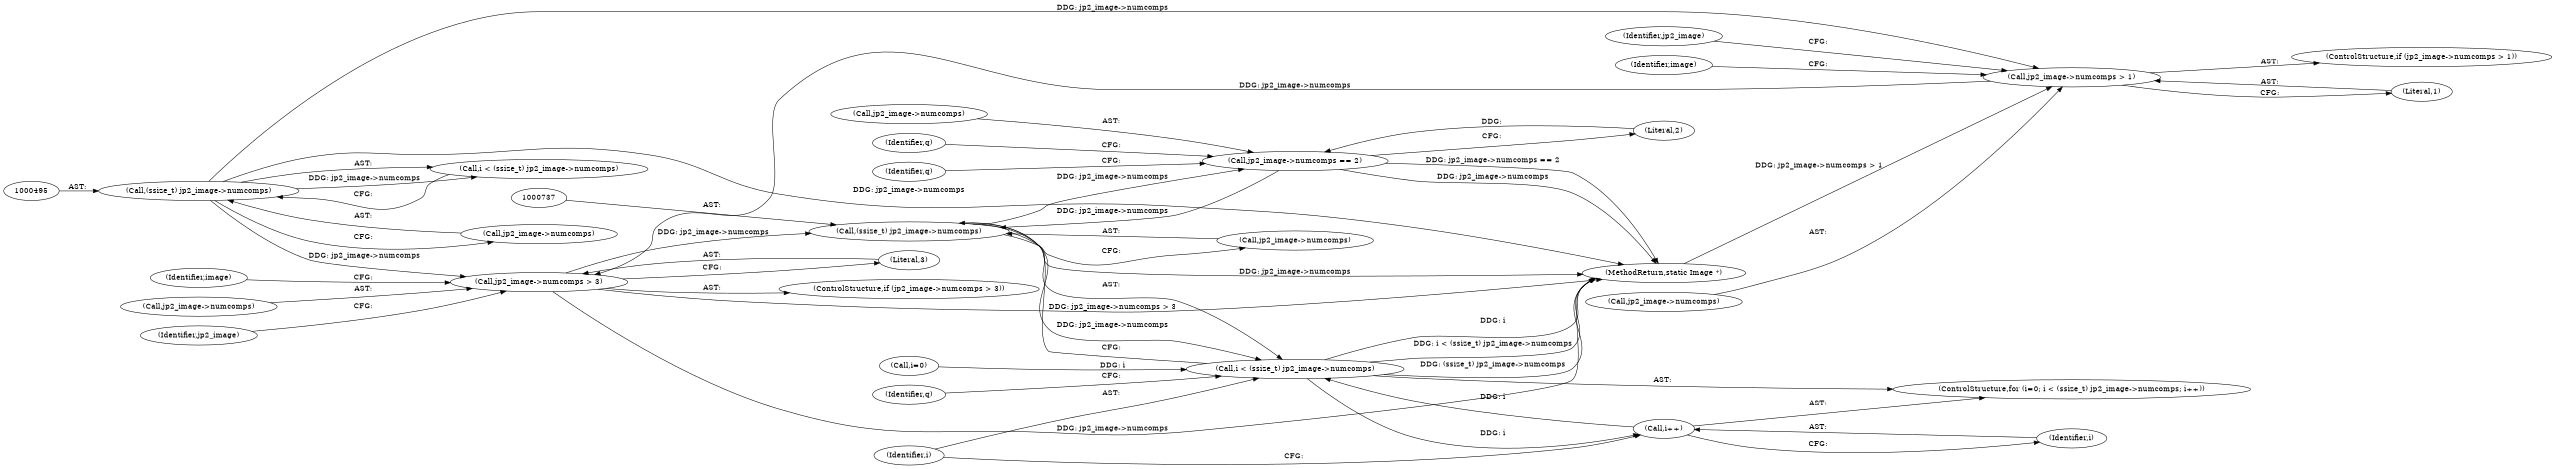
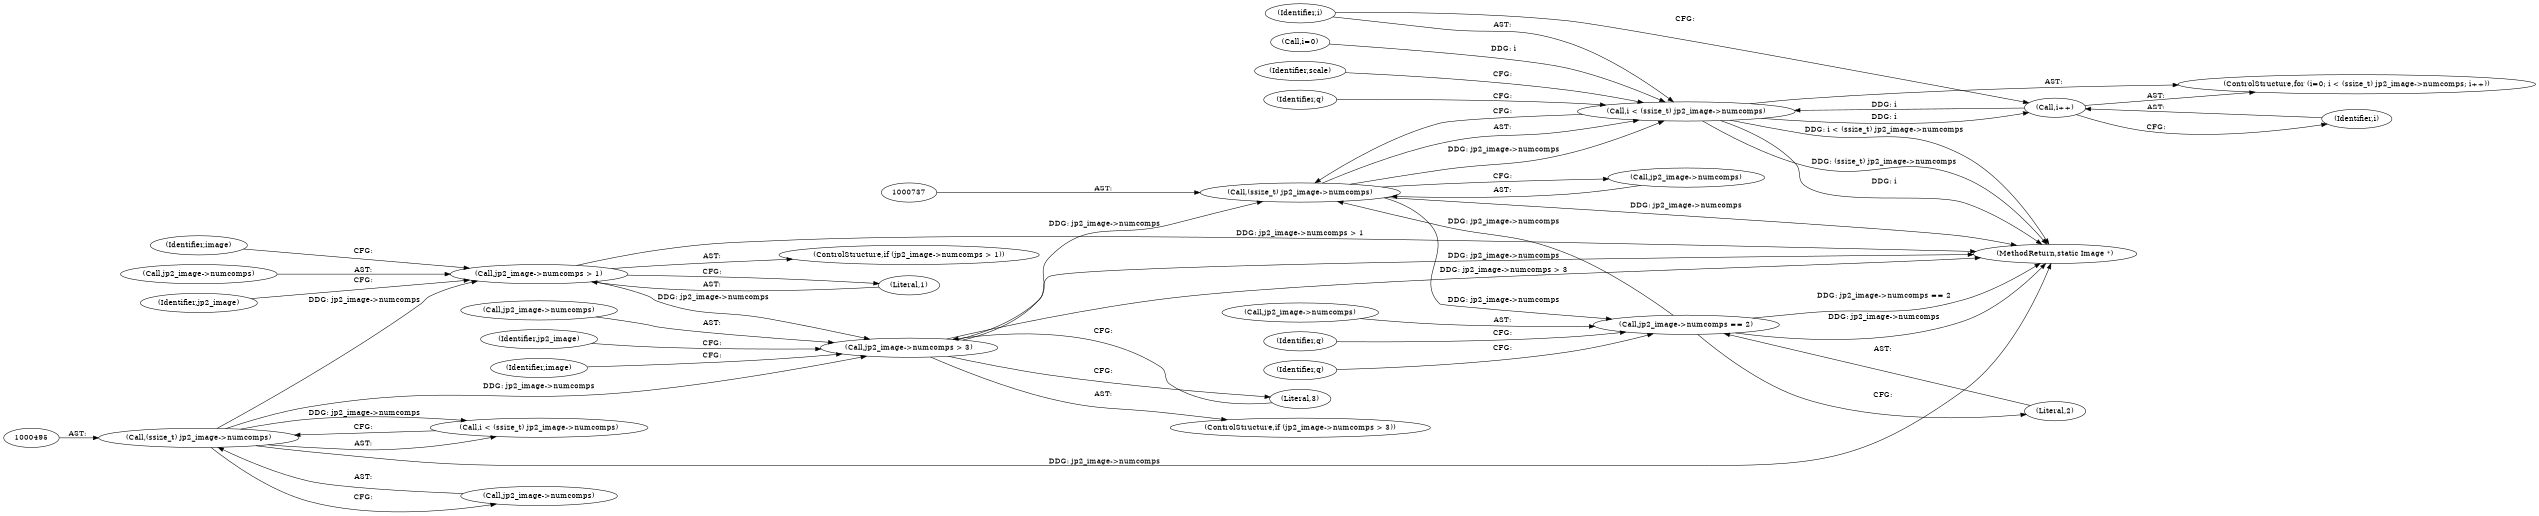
node "(Identifier,scale)": added
edge "(Literal,2)" -> "(Call,jp2_image->numcomps == 2)": label "DDG: " -> "AST: "
edge "(MethodReturn,static Image *)" -> "(Call,jp2_image->numcomps > 1)": reversed
edge "(Literal,3)" -> "(Call,jp2_image->numcomps > 3)": label "AST: " -> "CFG: "
